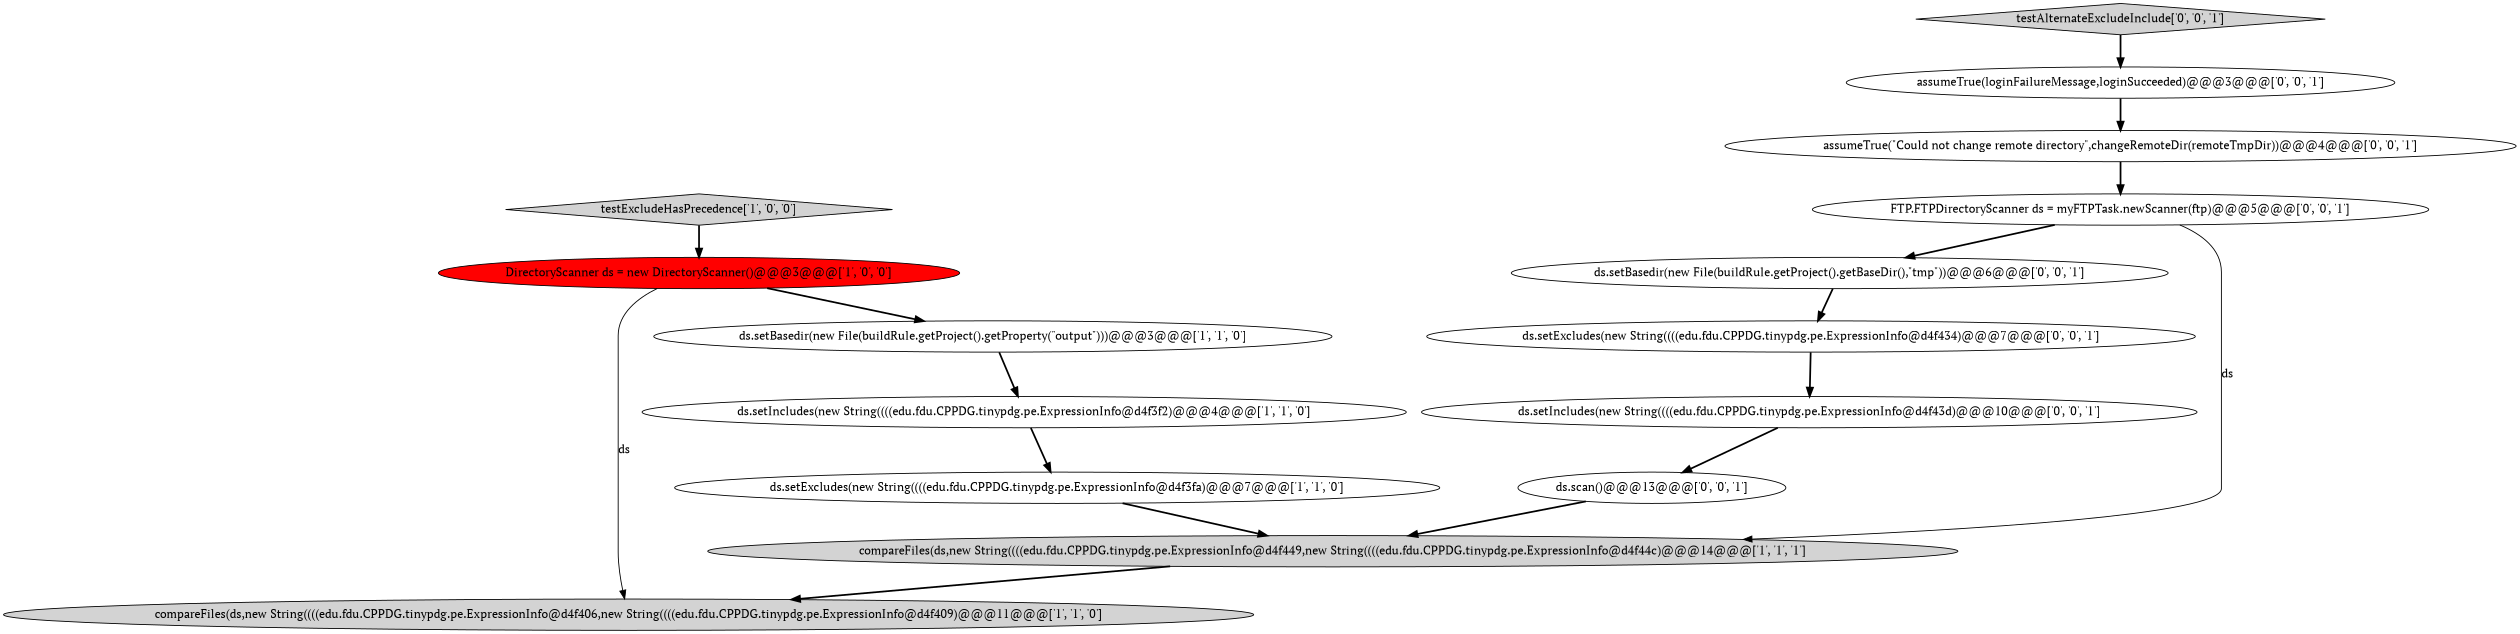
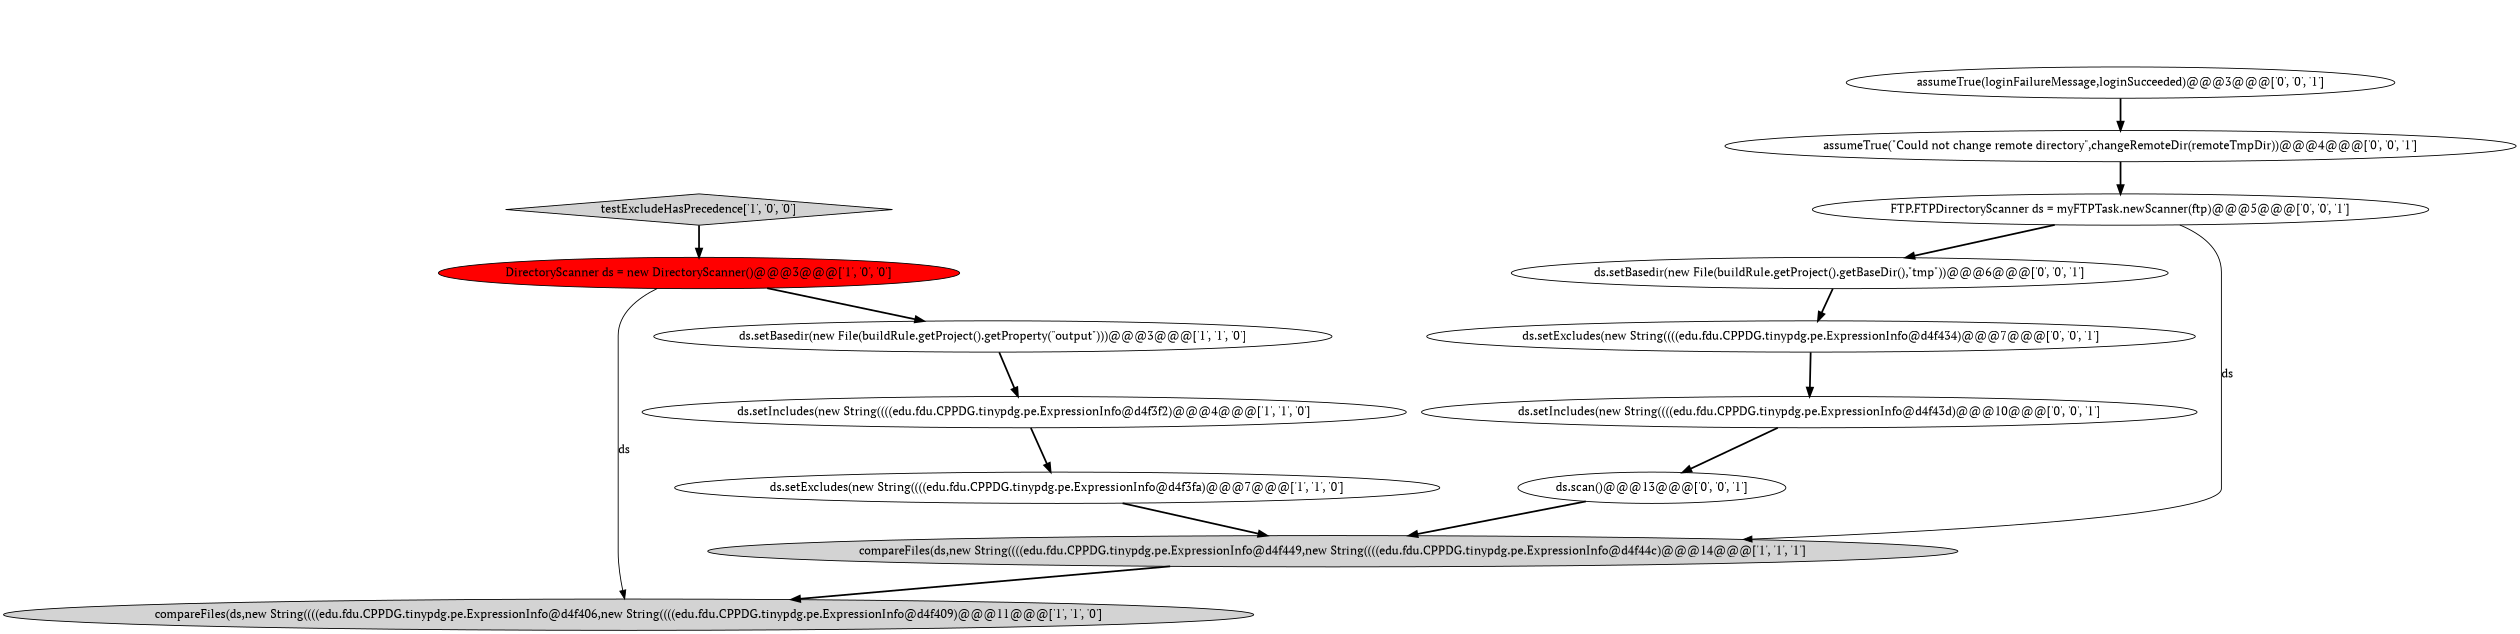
node "testAlternateExcludeInclude['0', '0', '1']": removed
